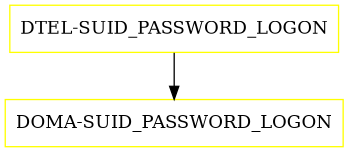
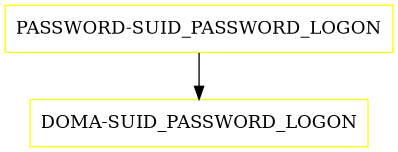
node "DTEL-SUID_PASSWORD_LOGON": label "DTEL-SUID_PASSWORD_LOGON" -> "PASSWORD-SUID_PASSWORD_LOGON"
